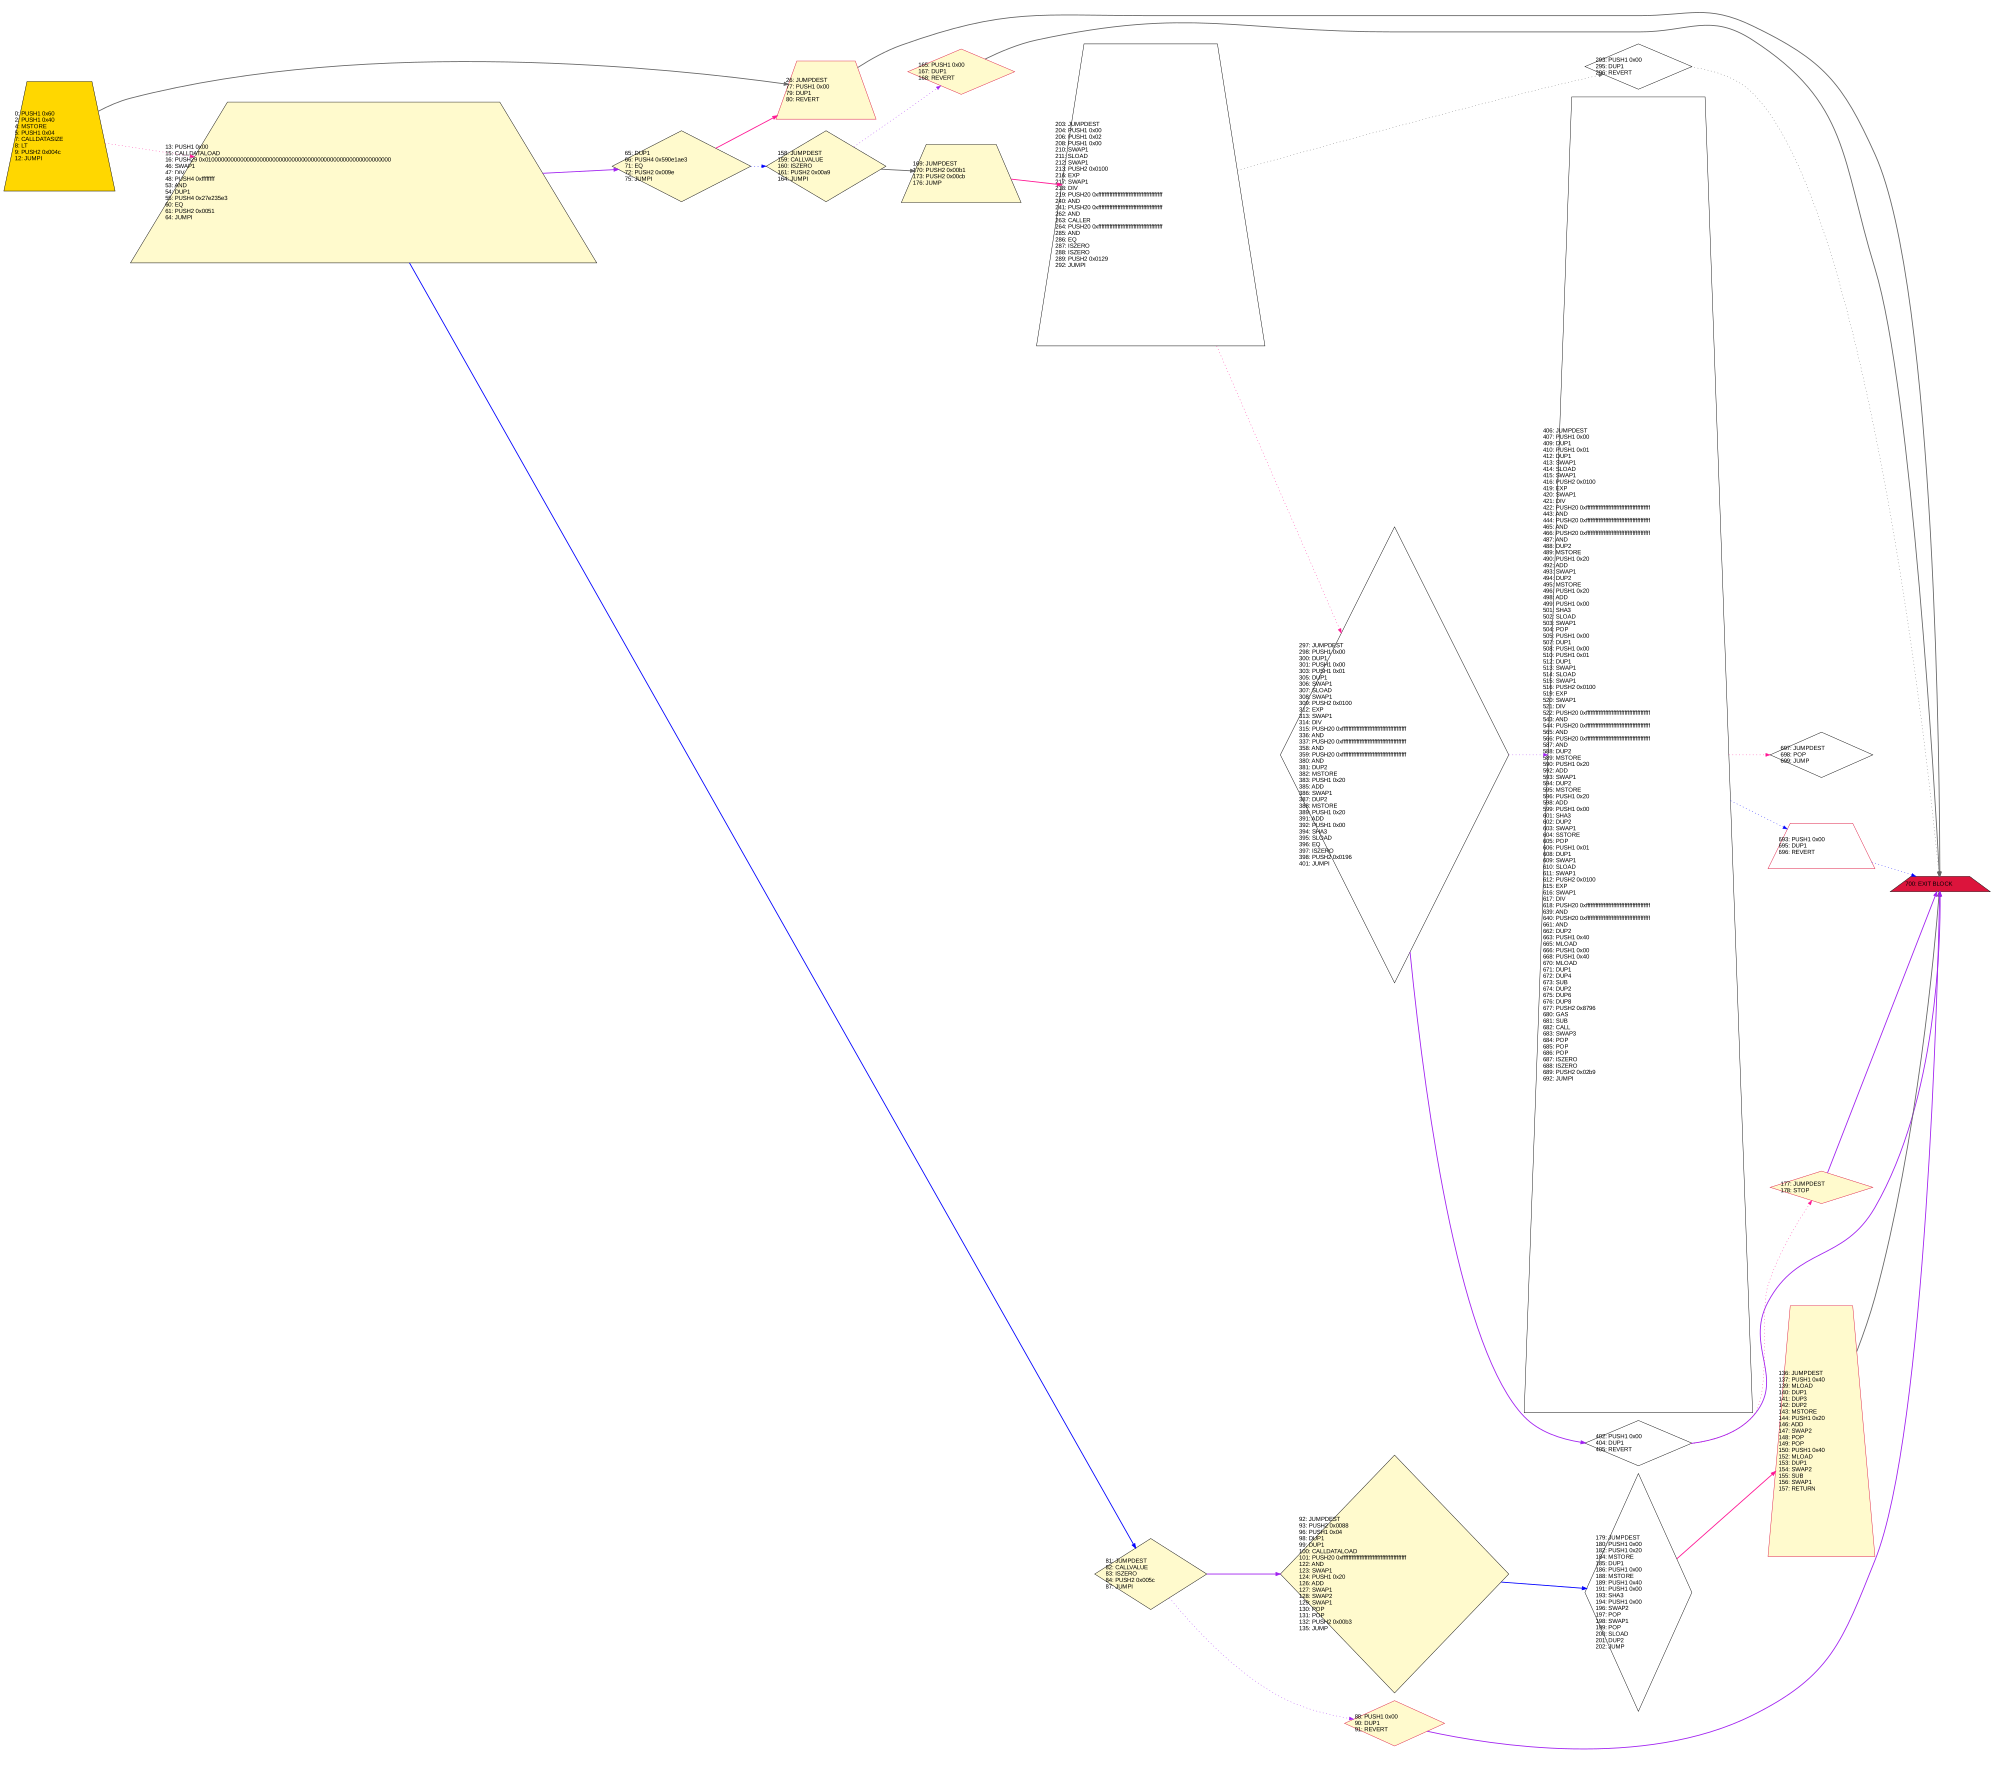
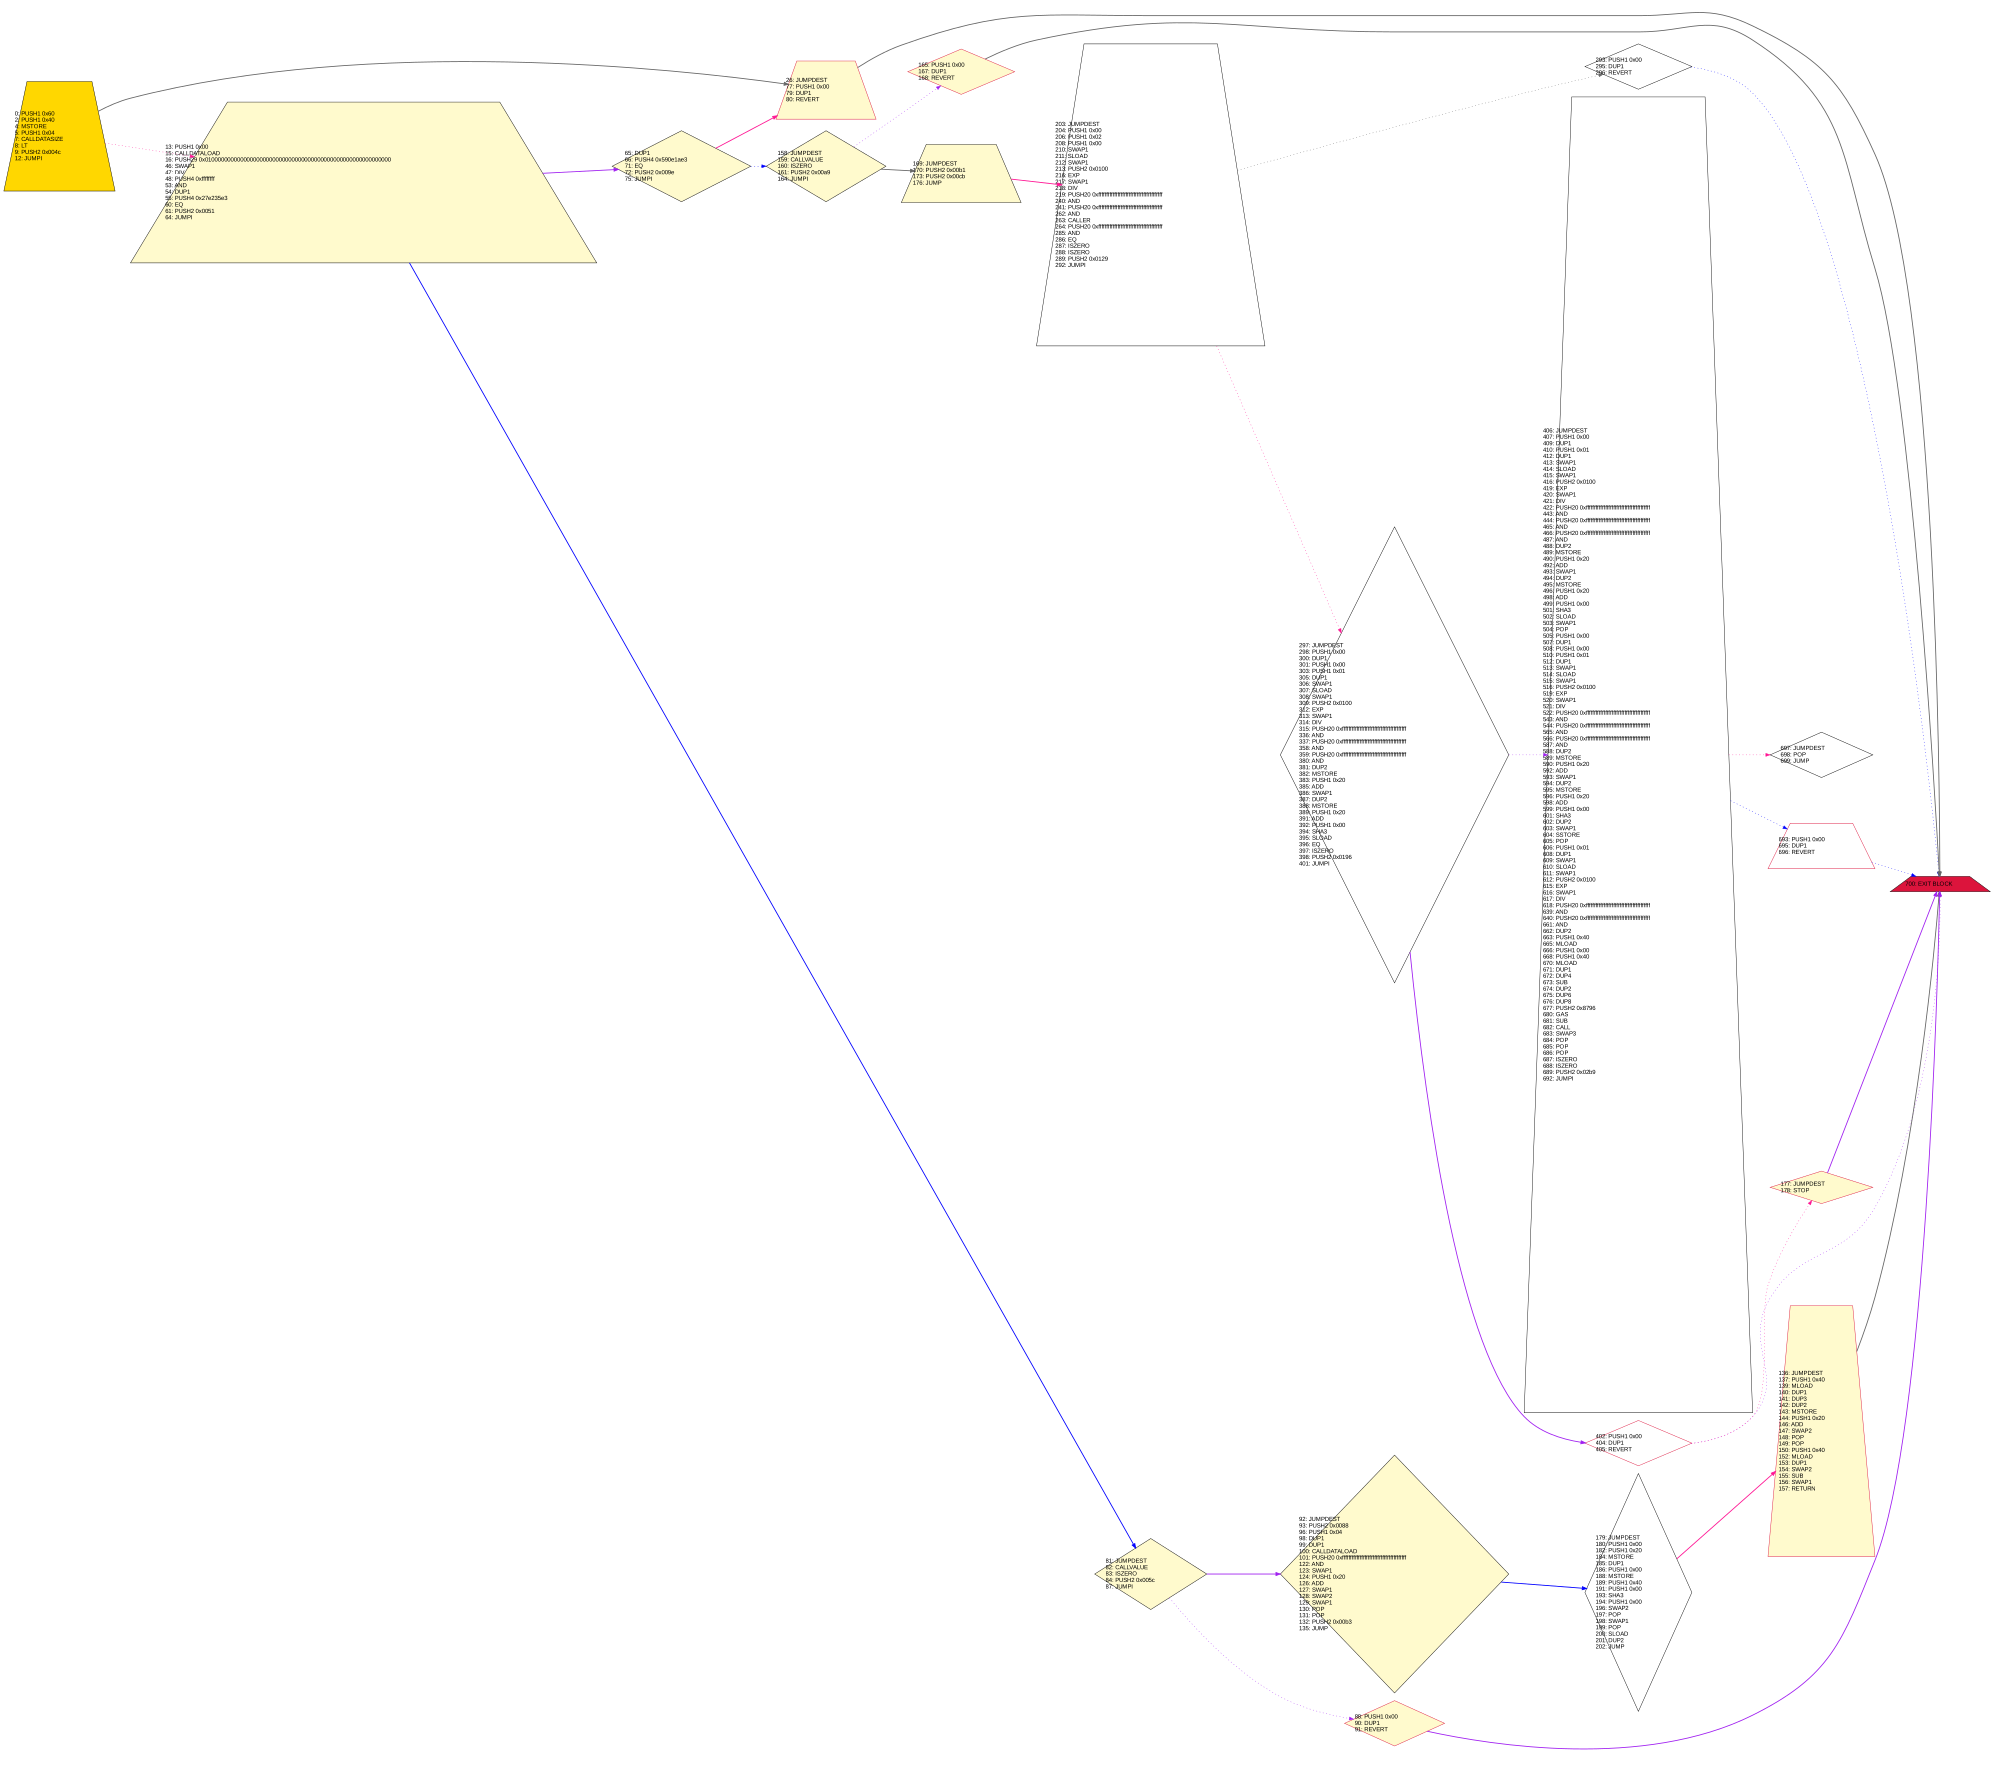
edge "293: PUSH1 0x00 295: DUP1 296: REVERT" -> "700: EXIT BLOCK": color gray40 -> blue
edge "402: PUSH1 0x00 404: DUP1 405: REVERT" -> "700: EXIT BLOCK": style bold -> dotted
node "402: PUSH1 0x00 404: DUP1 405: REVERT": color black -> crimson
